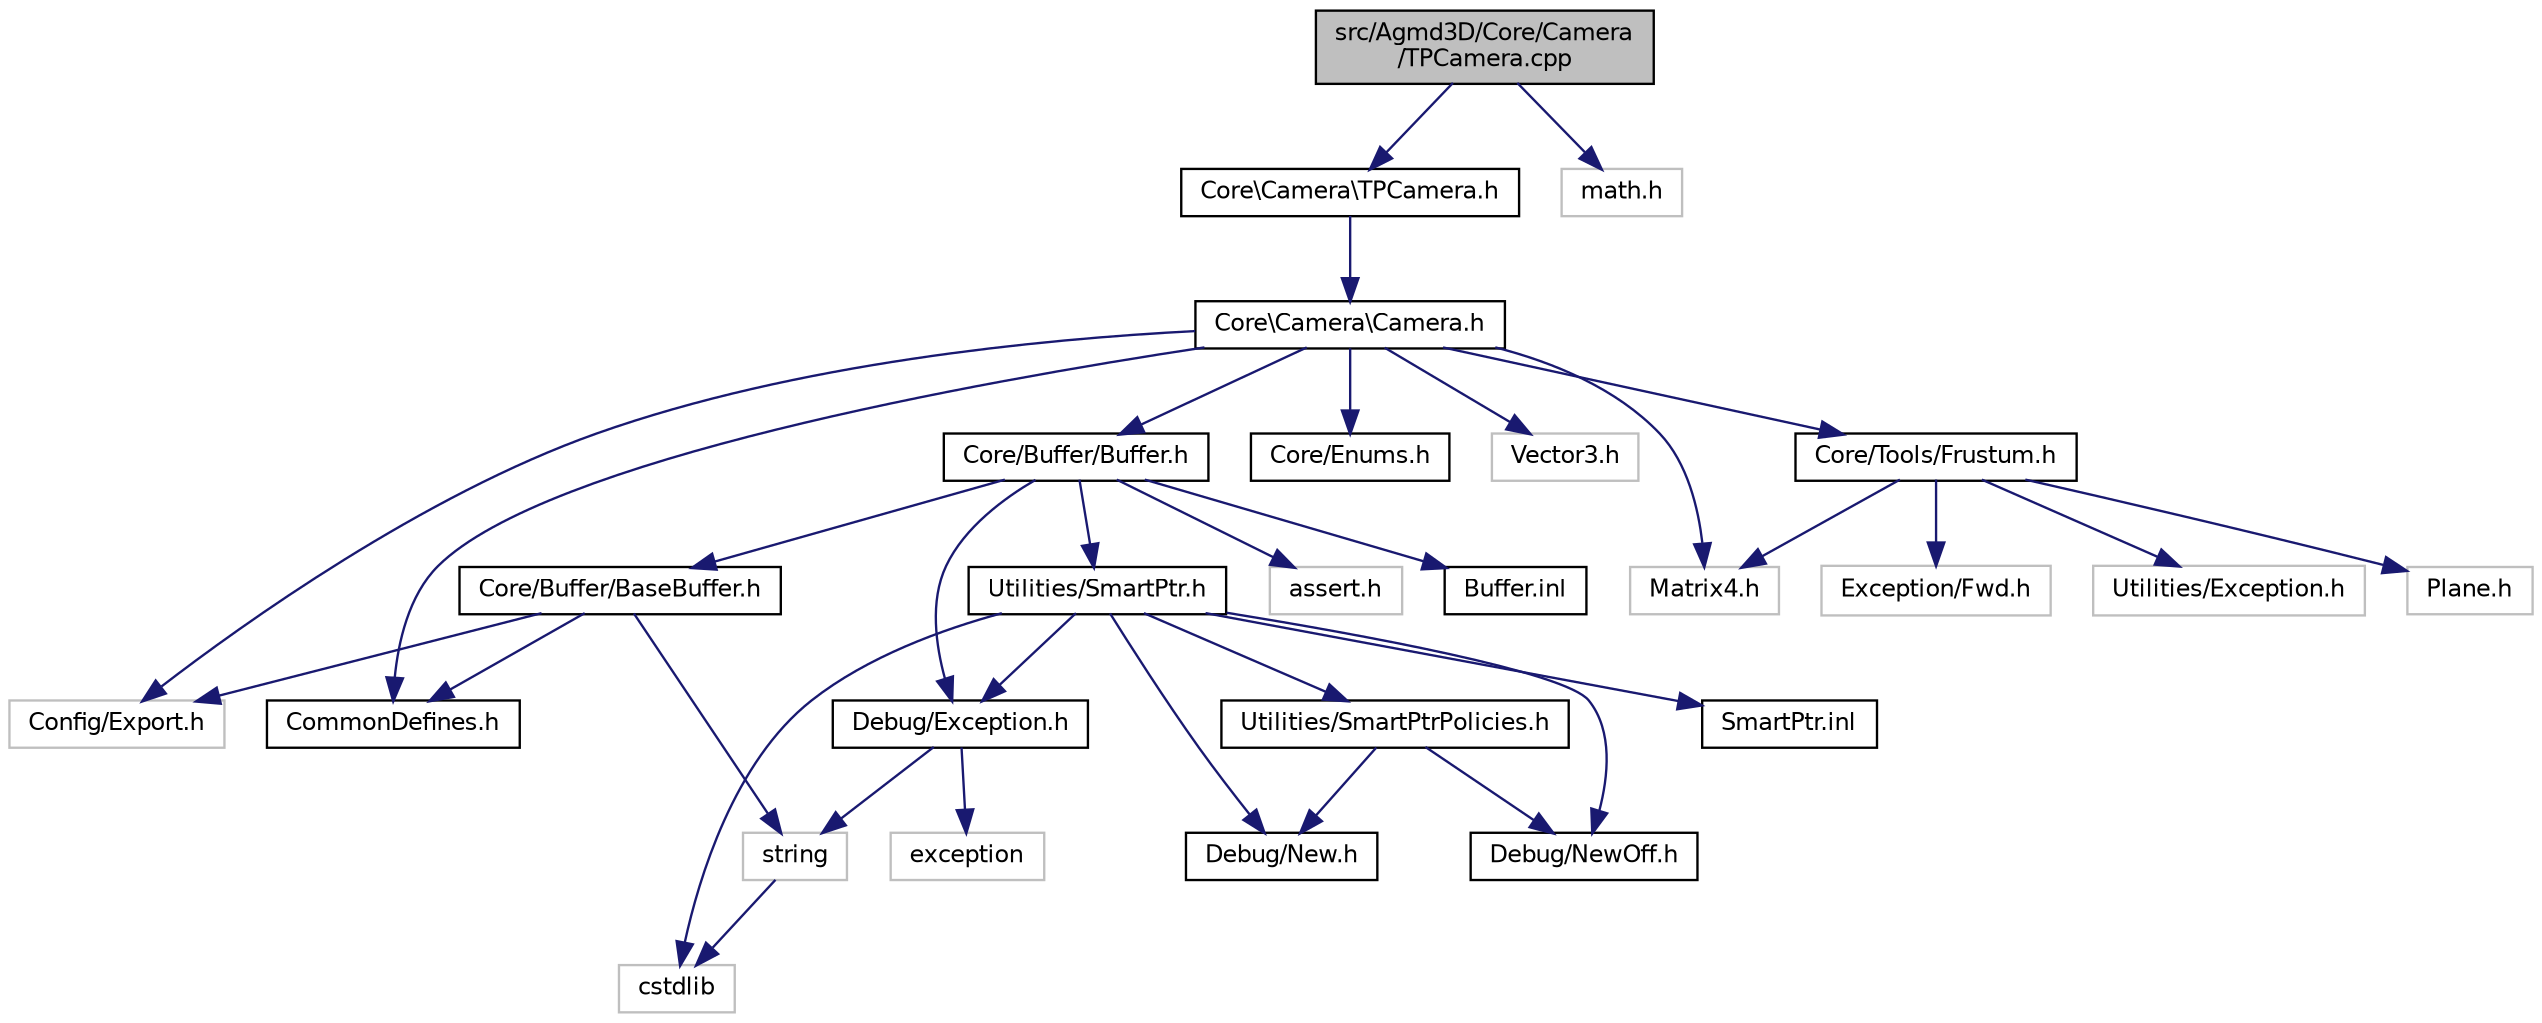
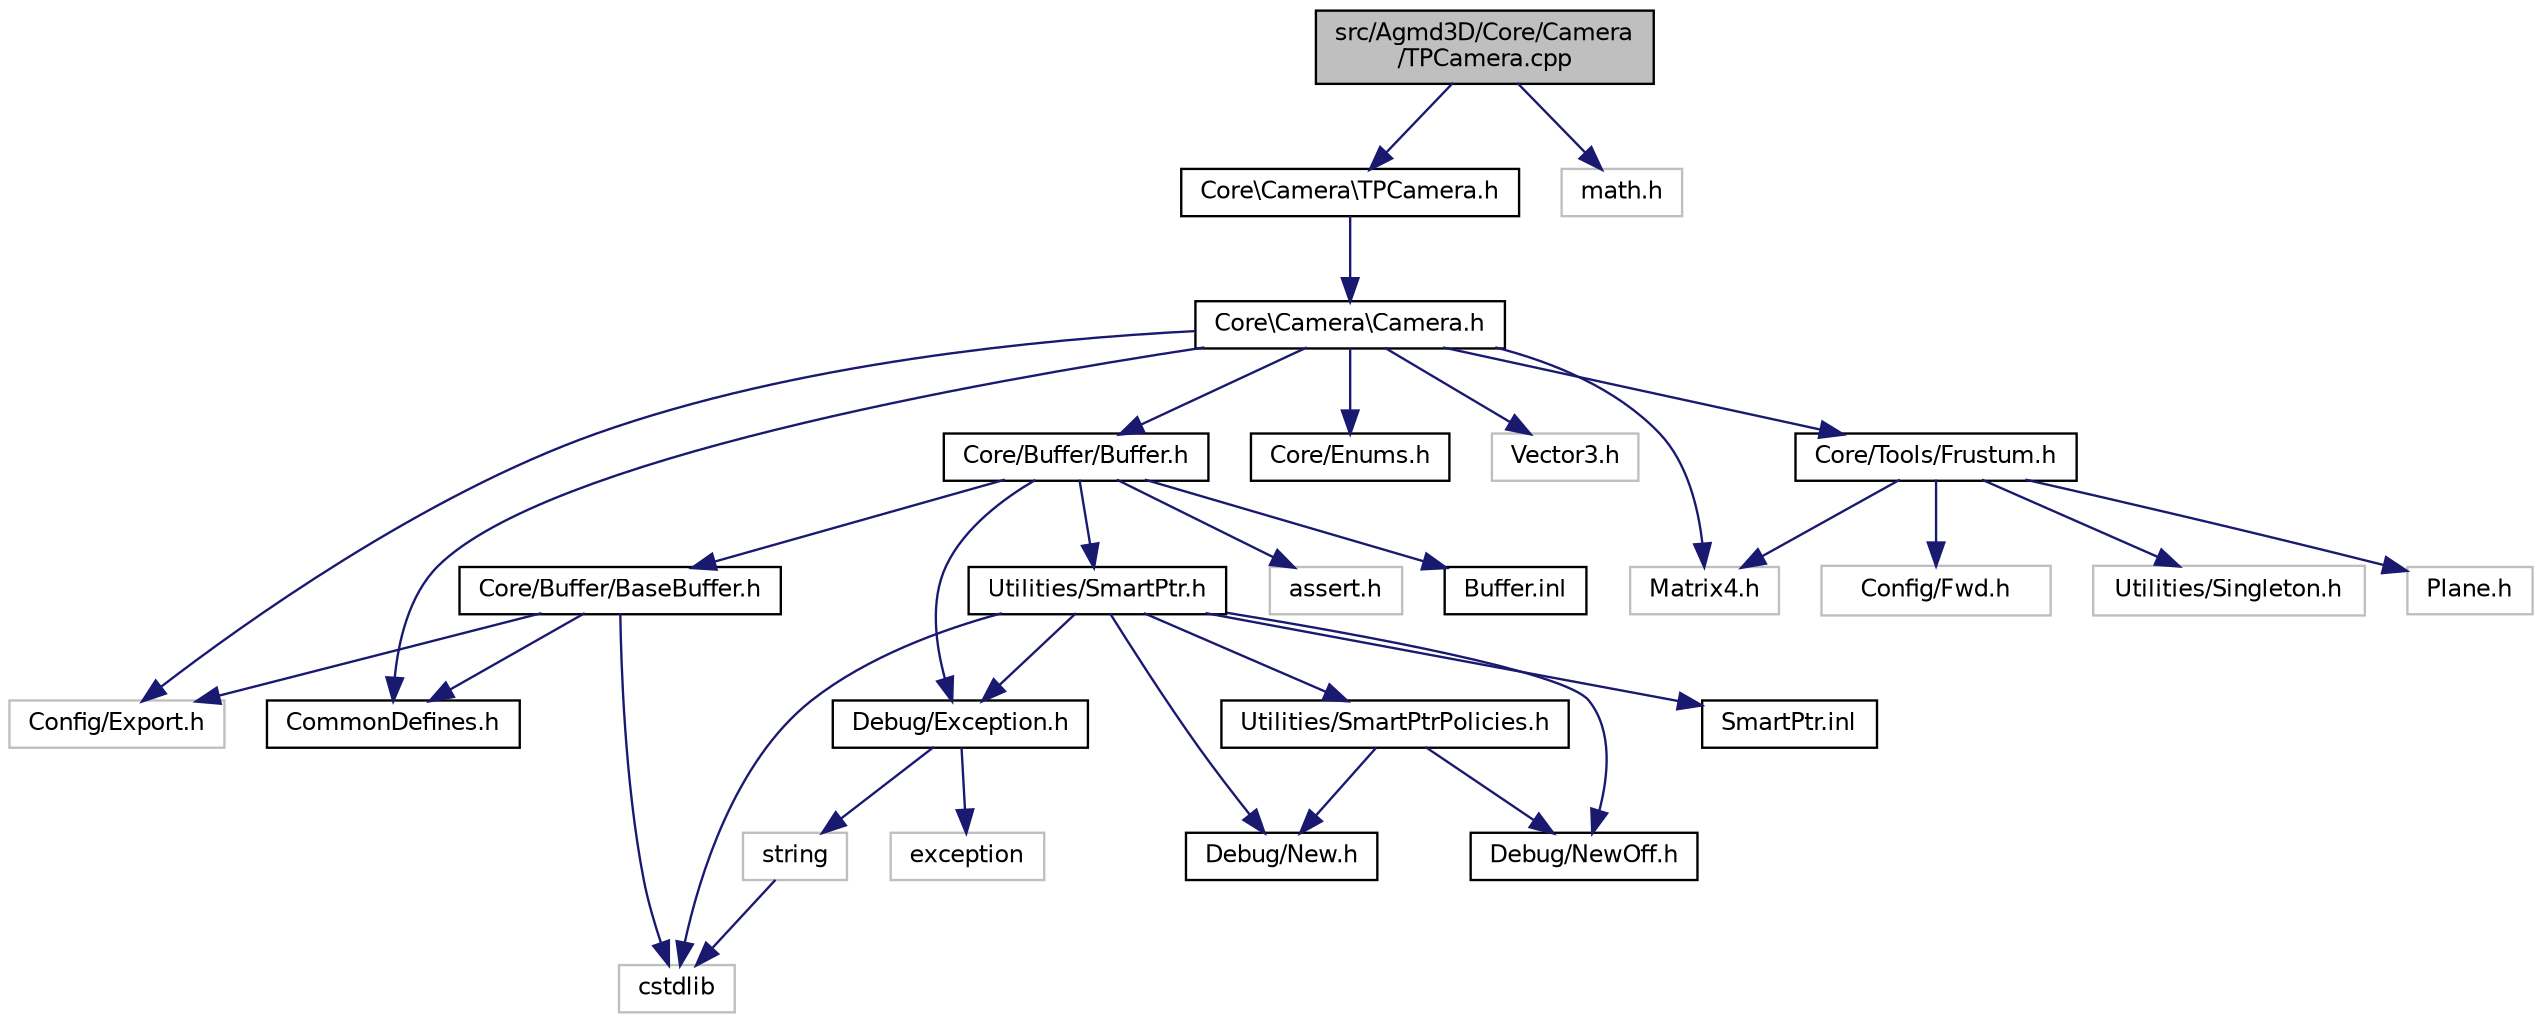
node "Exception/Fwd.h": label "Exception/Fwd.h" -> "Config/Fwd.h"
node "Utilities/Exception.h": label "Utilities/Exception.h" -> "Utilities/Singleton.h"
edge "Core/Buffer/BaseBuffer.h" -> "string": now "Core/Buffer/BaseBuffer.h" -> "cstdlib"
